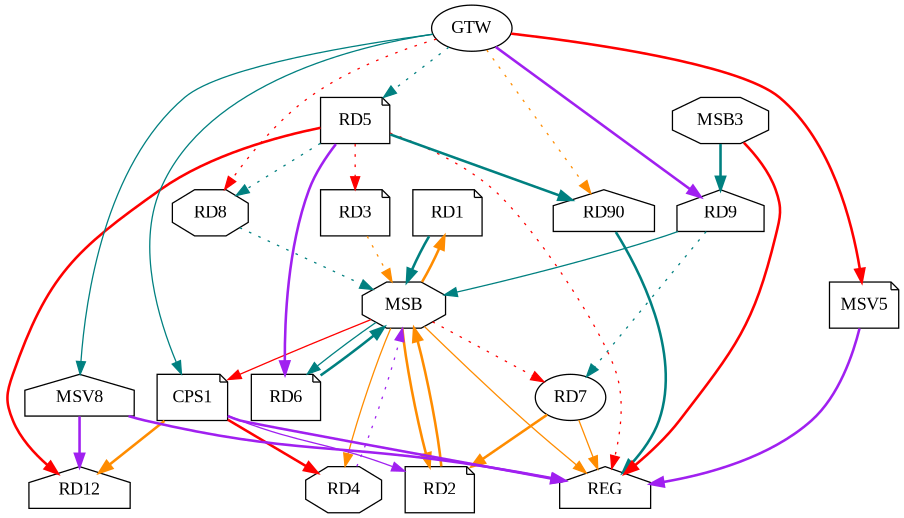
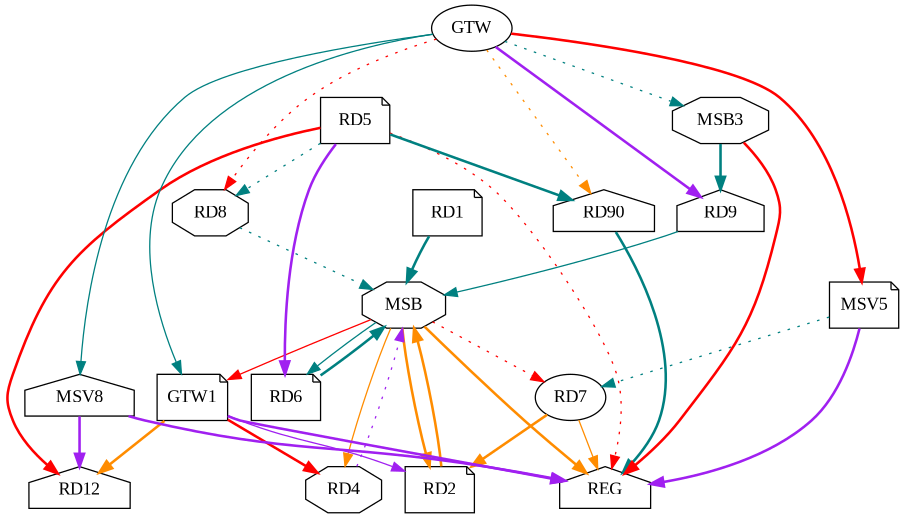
edge "GTW" -> "RD5": now "GTW" -> "MSB3"
node "RD3": removed
edge "MSB" -> "RD1": removed
edge "RD9" -> "RD7": now "MSV5" -> "RD7"
node "CPS1": label "CPS1" -> "GTW1"
edge "MSB" -> "REG": style solid -> bold
